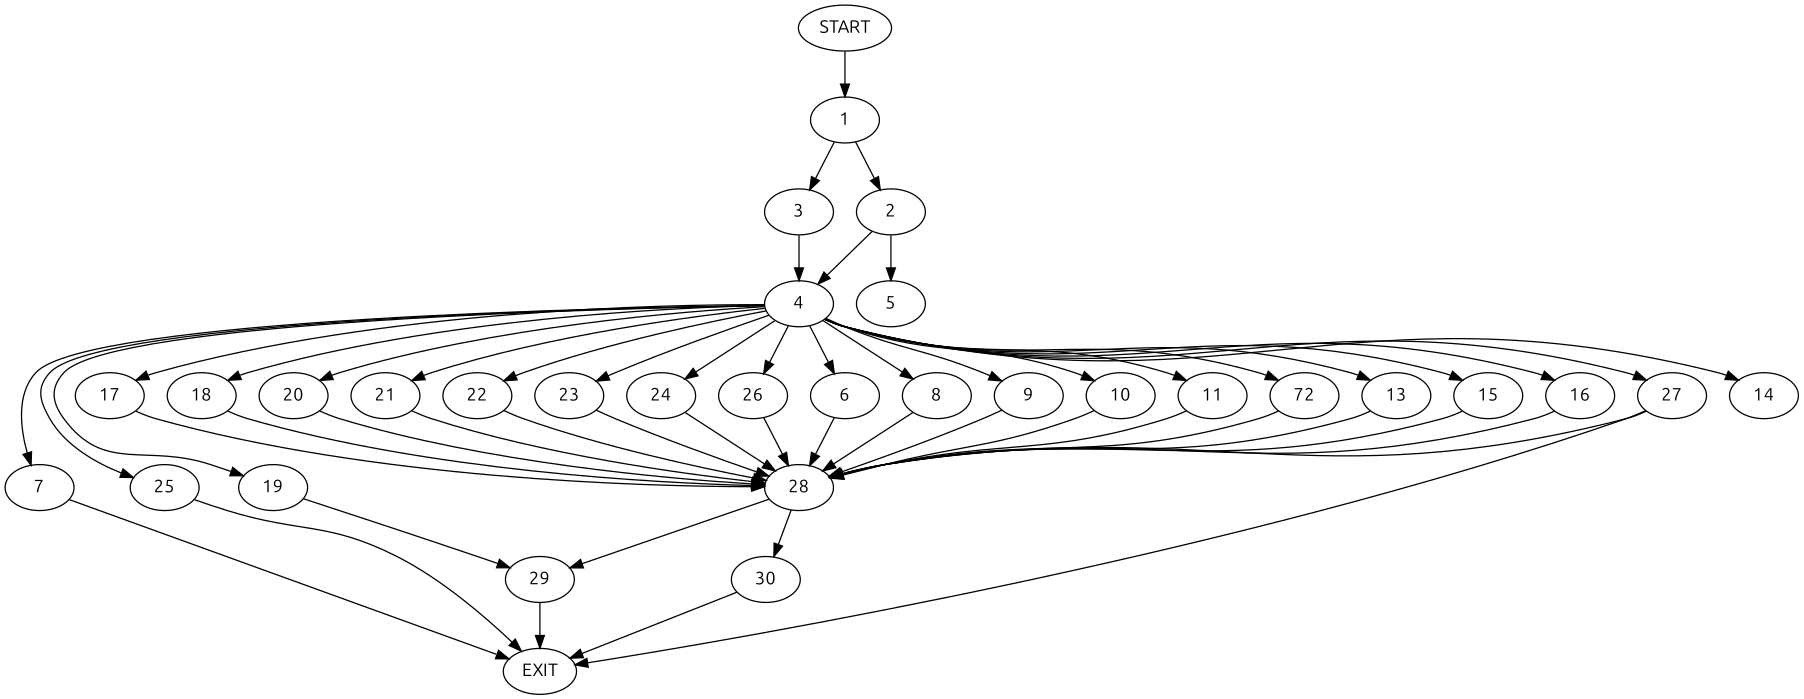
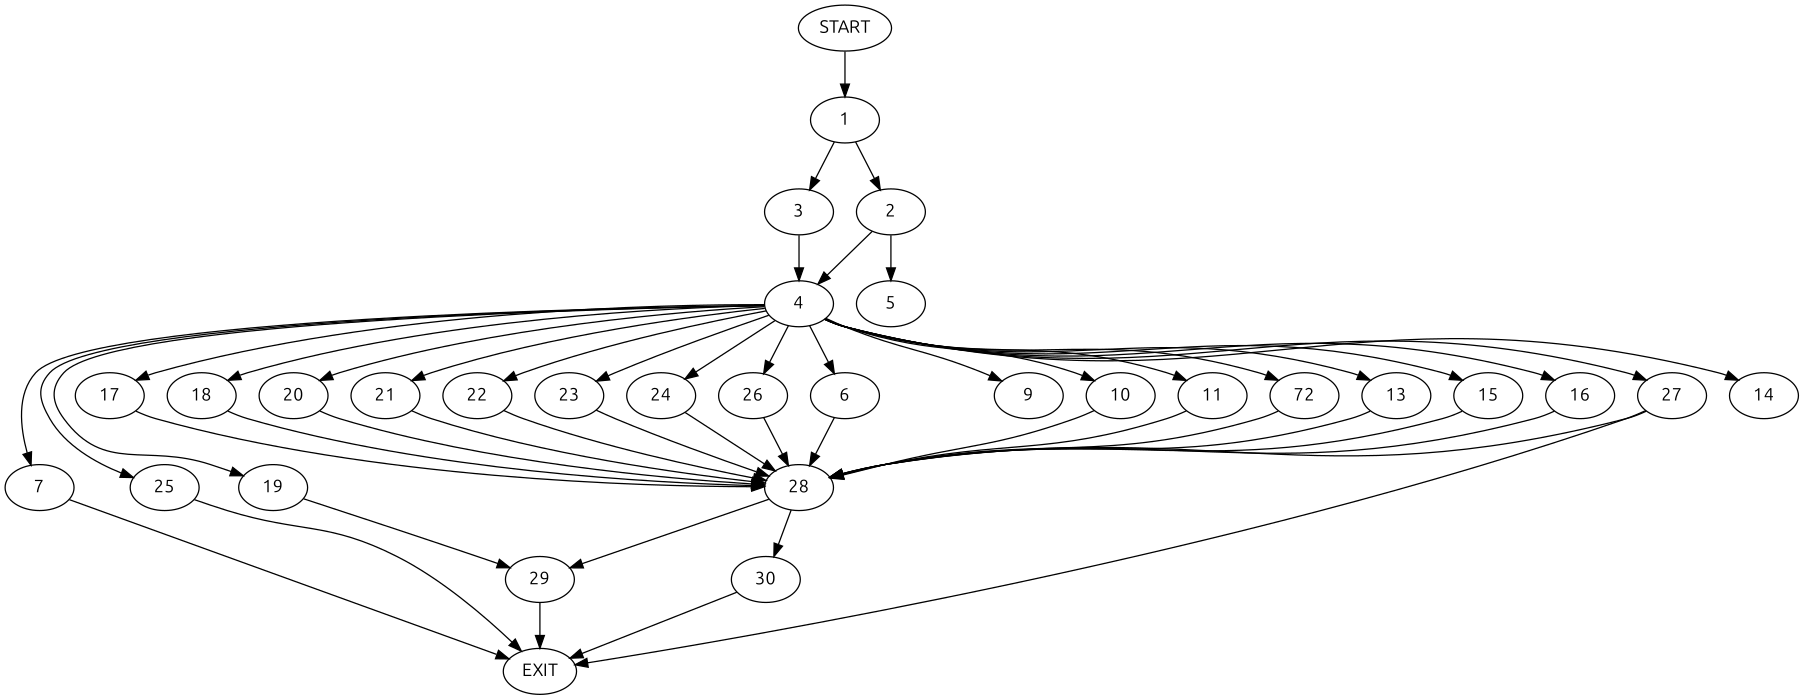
node "8": removed
edge "9" -> "28": removed
